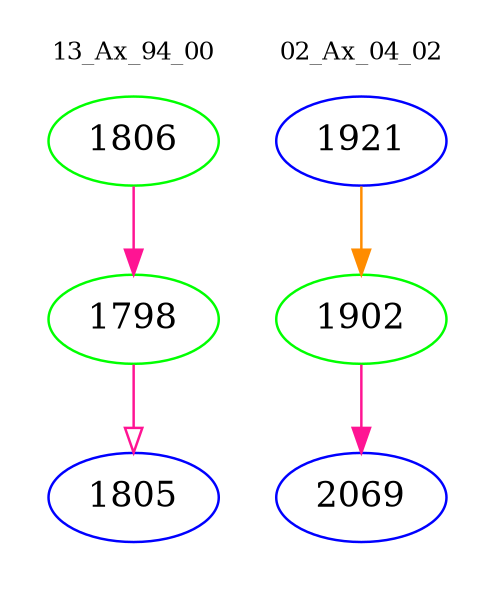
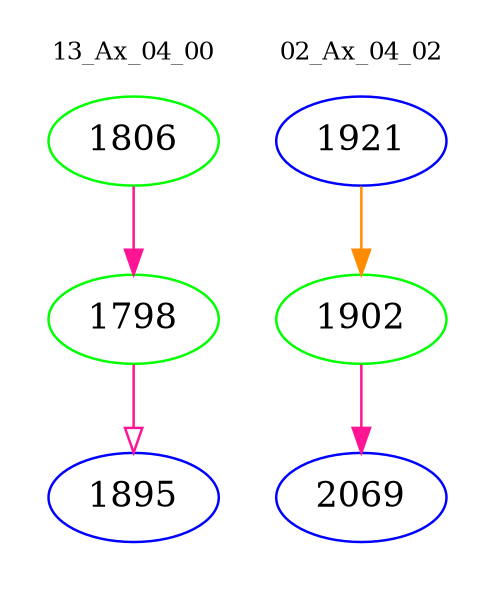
cluster "13_Ax_94_00": label "13_Ax_94_00" -> "13_Ax_04_00"
node "1805": label "1805" -> "1895"
